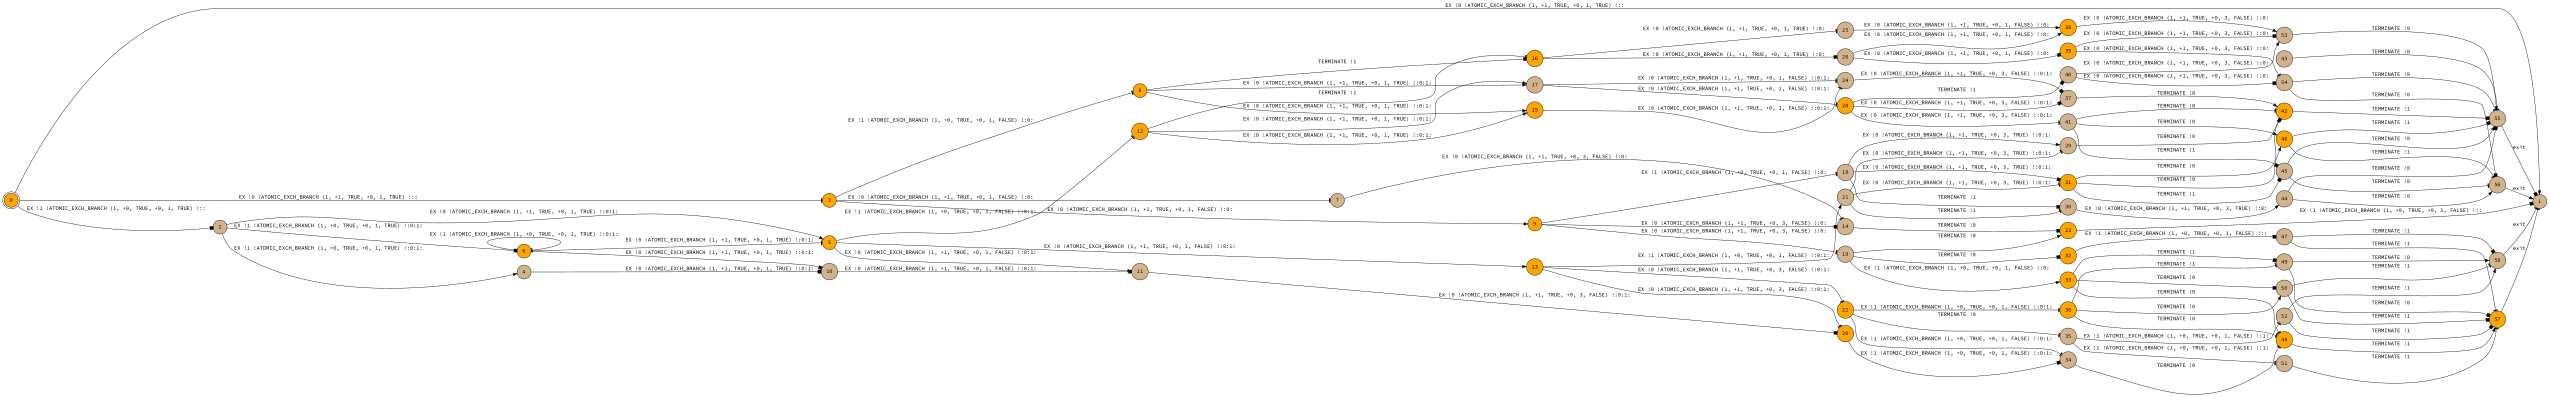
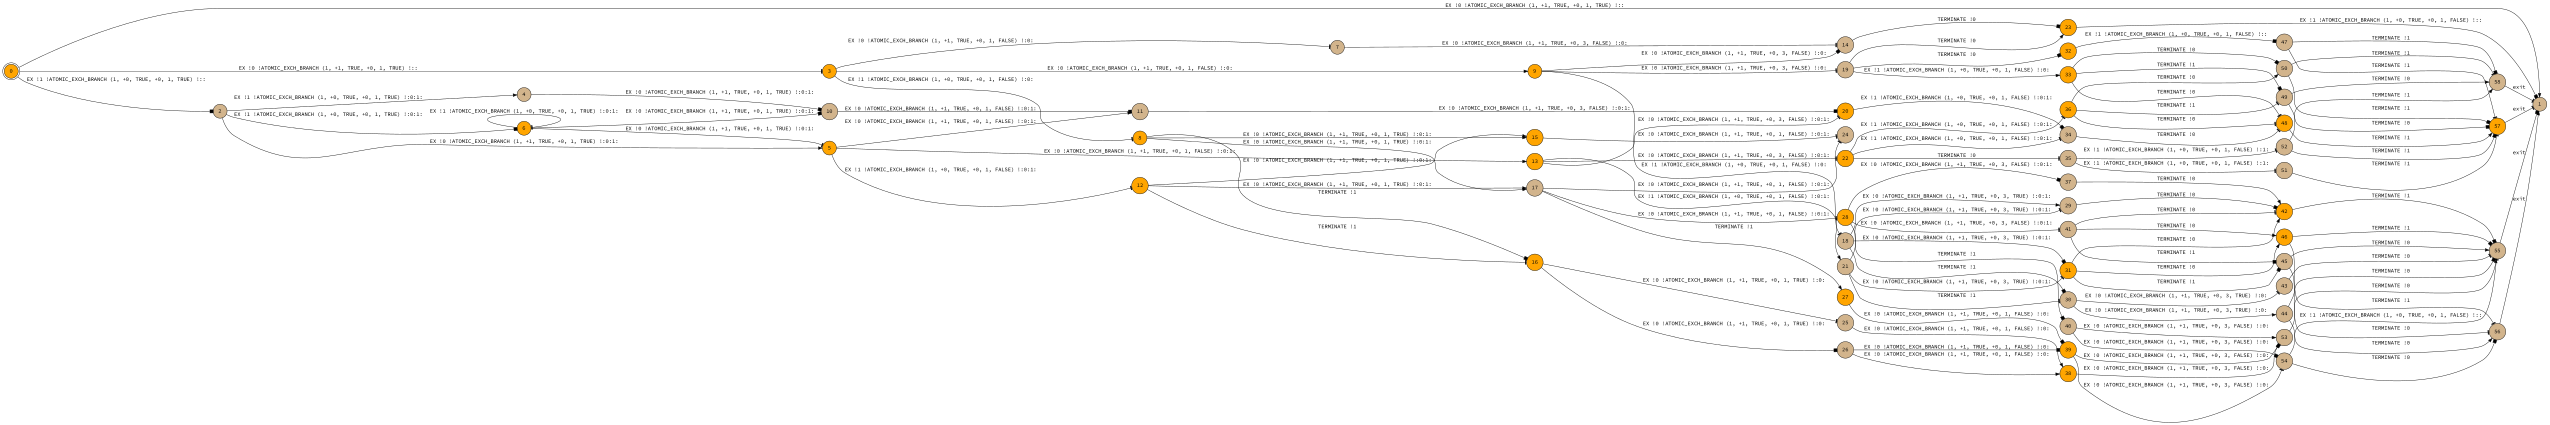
edge "54" -> "55": label "TERMINATE !0" -> "EX !1 !ATOMIC_EXCH_BRANCH (1, +0, TRUE, +0, 1, FALSE) !::"
edge "24" -> "37": removed, label "EX !0 !ATOMIC_EXCH_BRANCH (1, +1, TRUE, +0, 3, FALSE) !:0:1:"
node "27": added
edge "30" -> "43": added, label "EX !0 !ATOMIC_EXCH_BRANCH (1, +1, TRUE, +0, 3, TRUE) !:0:"
